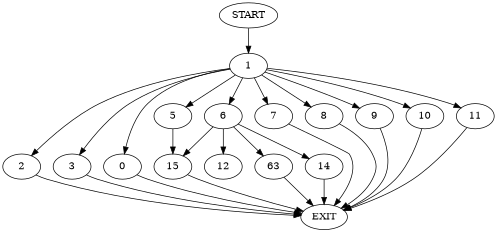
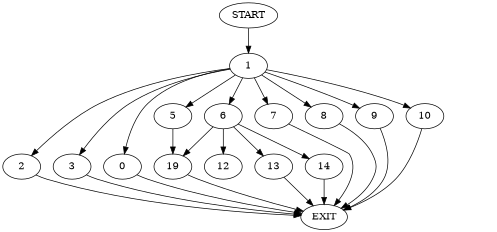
node "11": removed
node "15": label "15" -> "19"
node "63": label "63" -> "13"
